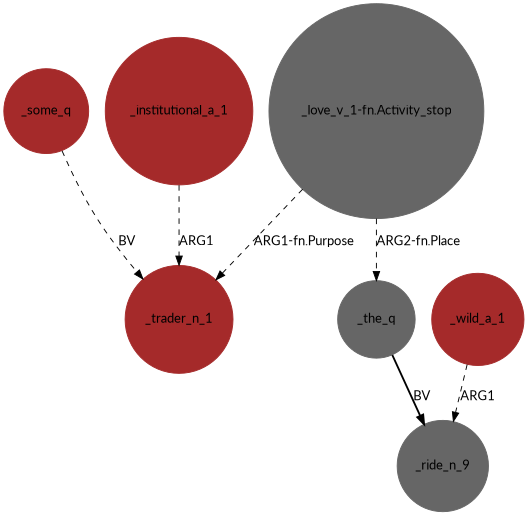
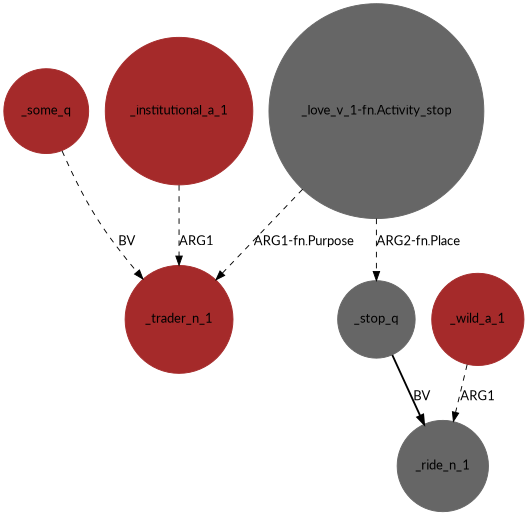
node "_the_q": label "_the_q" -> "_stop_q"
node "_ride_n_9": label "_ride_n_9" -> "_ride_n_1"
